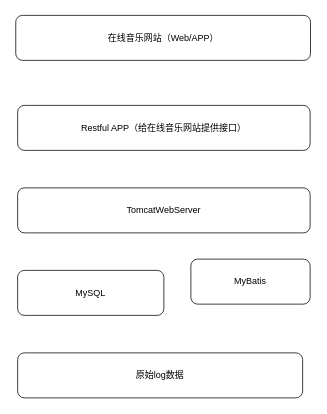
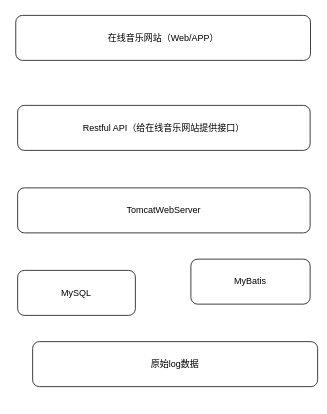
node "Restful APP（给在线音乐网站提供接口）": label "Restful APP（给在线音乐网站提供接口）" -> "Restful API（给在线音乐网站提供接口）"
node "MySQL": size 146x45 -> 118x45
node "原始log数据": moved (160, 375) -> (175, 364)
